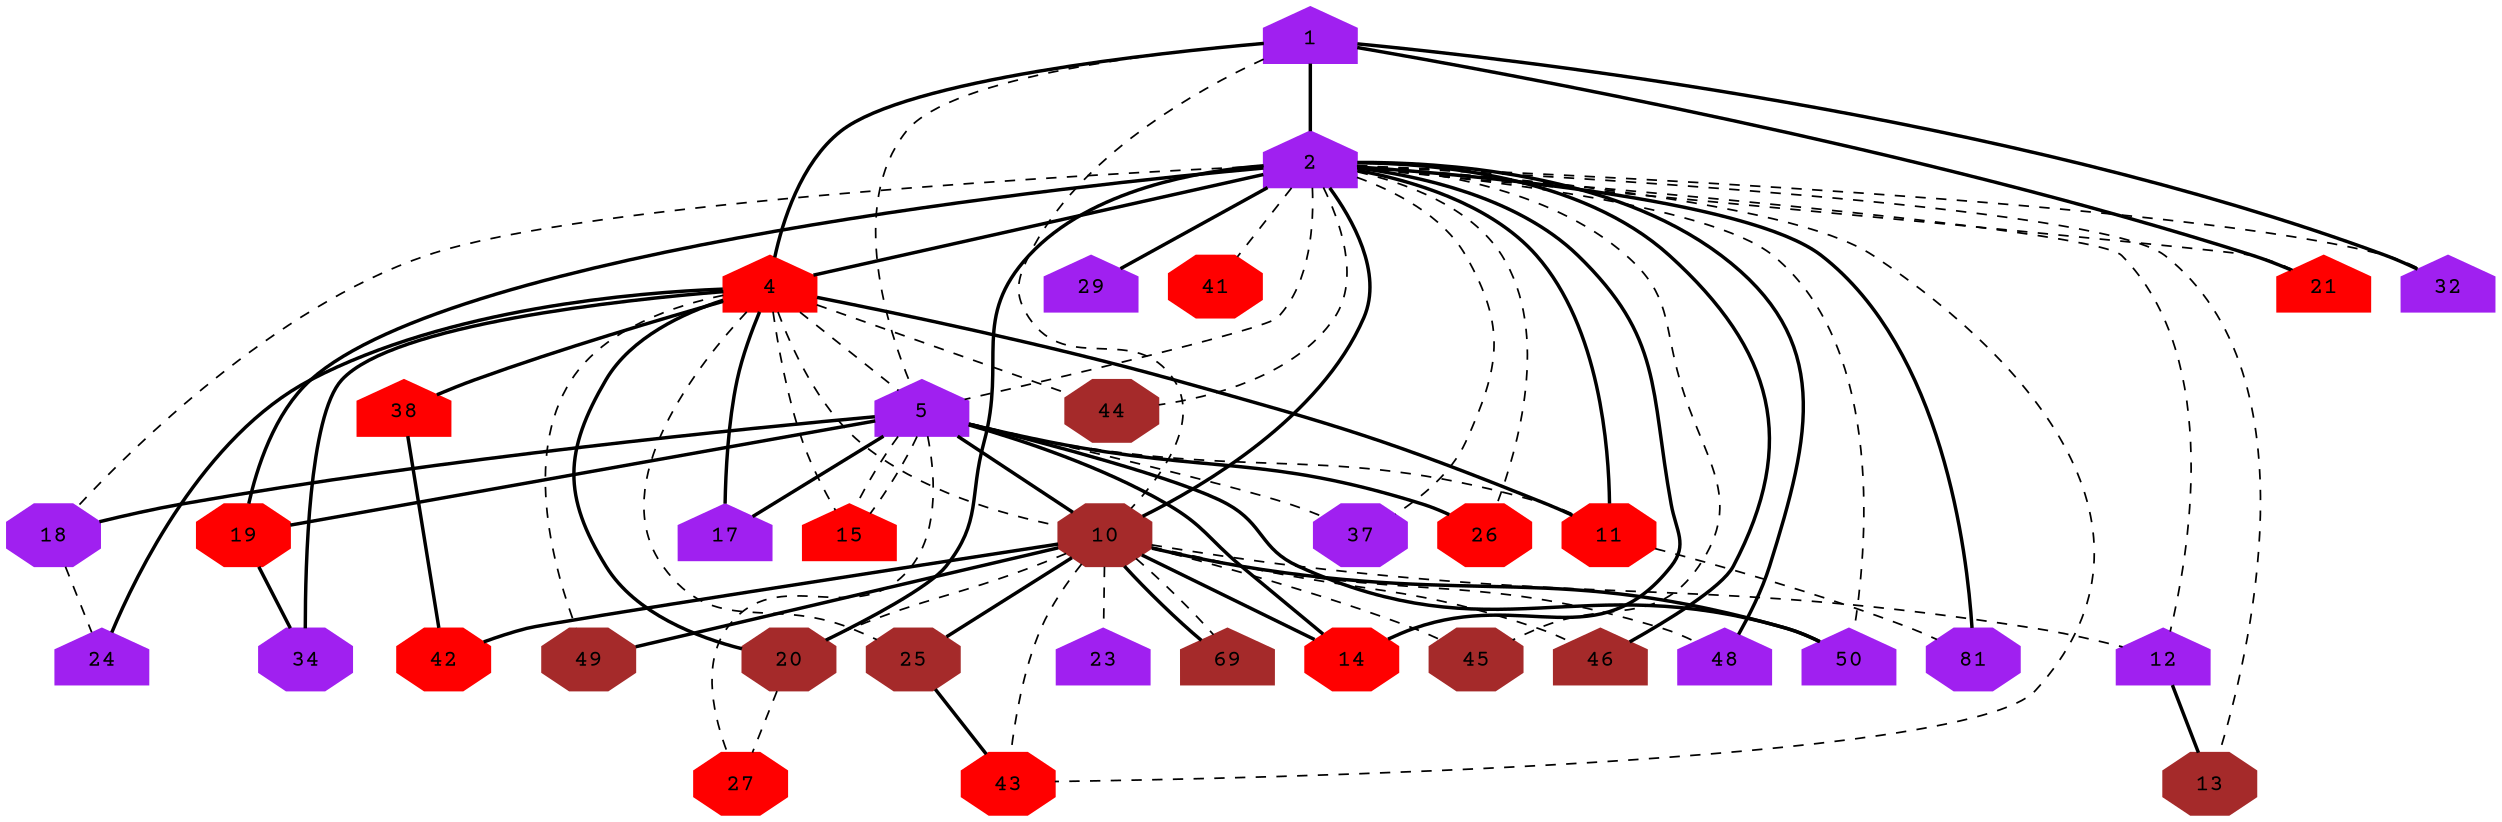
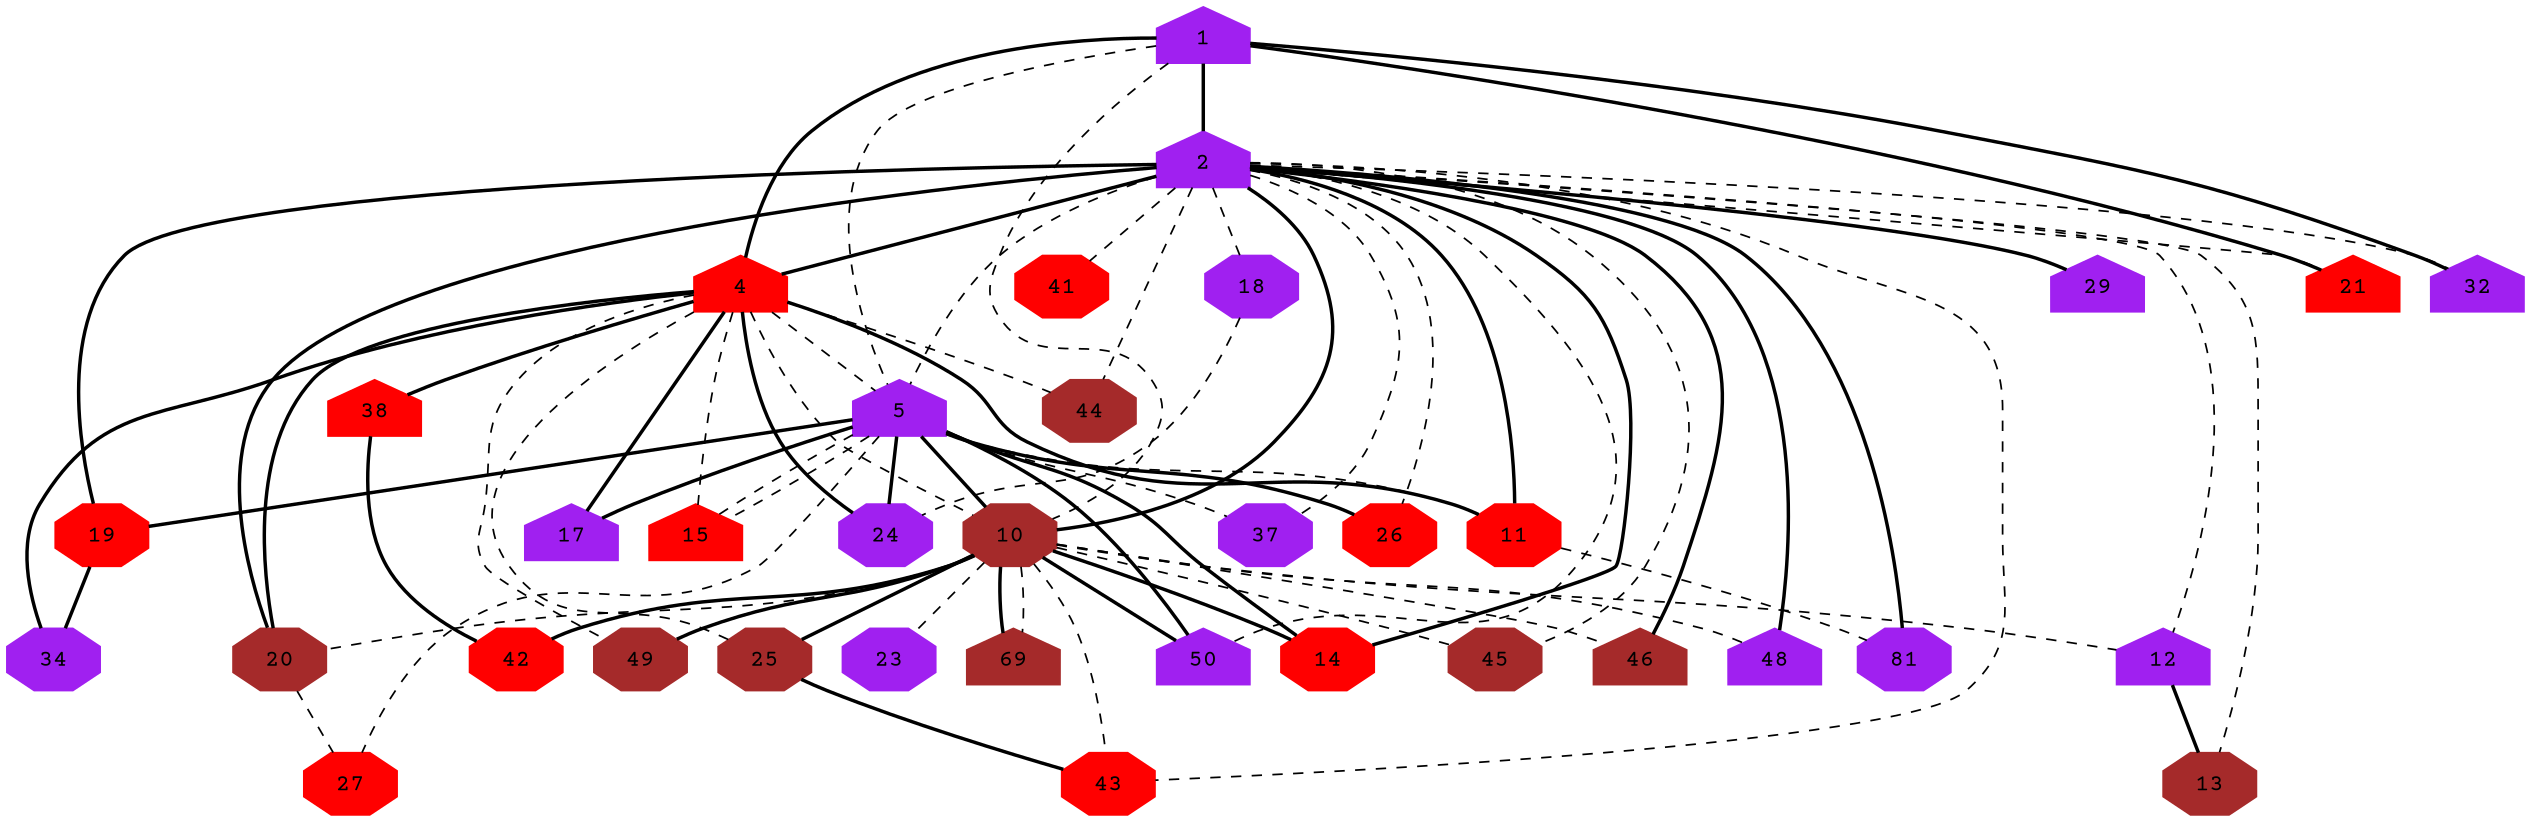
edge "5" -- "18": now "5" -- "24"
node "24": shape house -> octagon
node "23": shape house -> octagon
